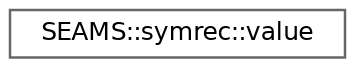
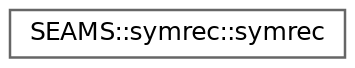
node "SEAMS::symrec::value": label "SEAMS::symrec::value" -> "SEAMS::symrec::symrec"
